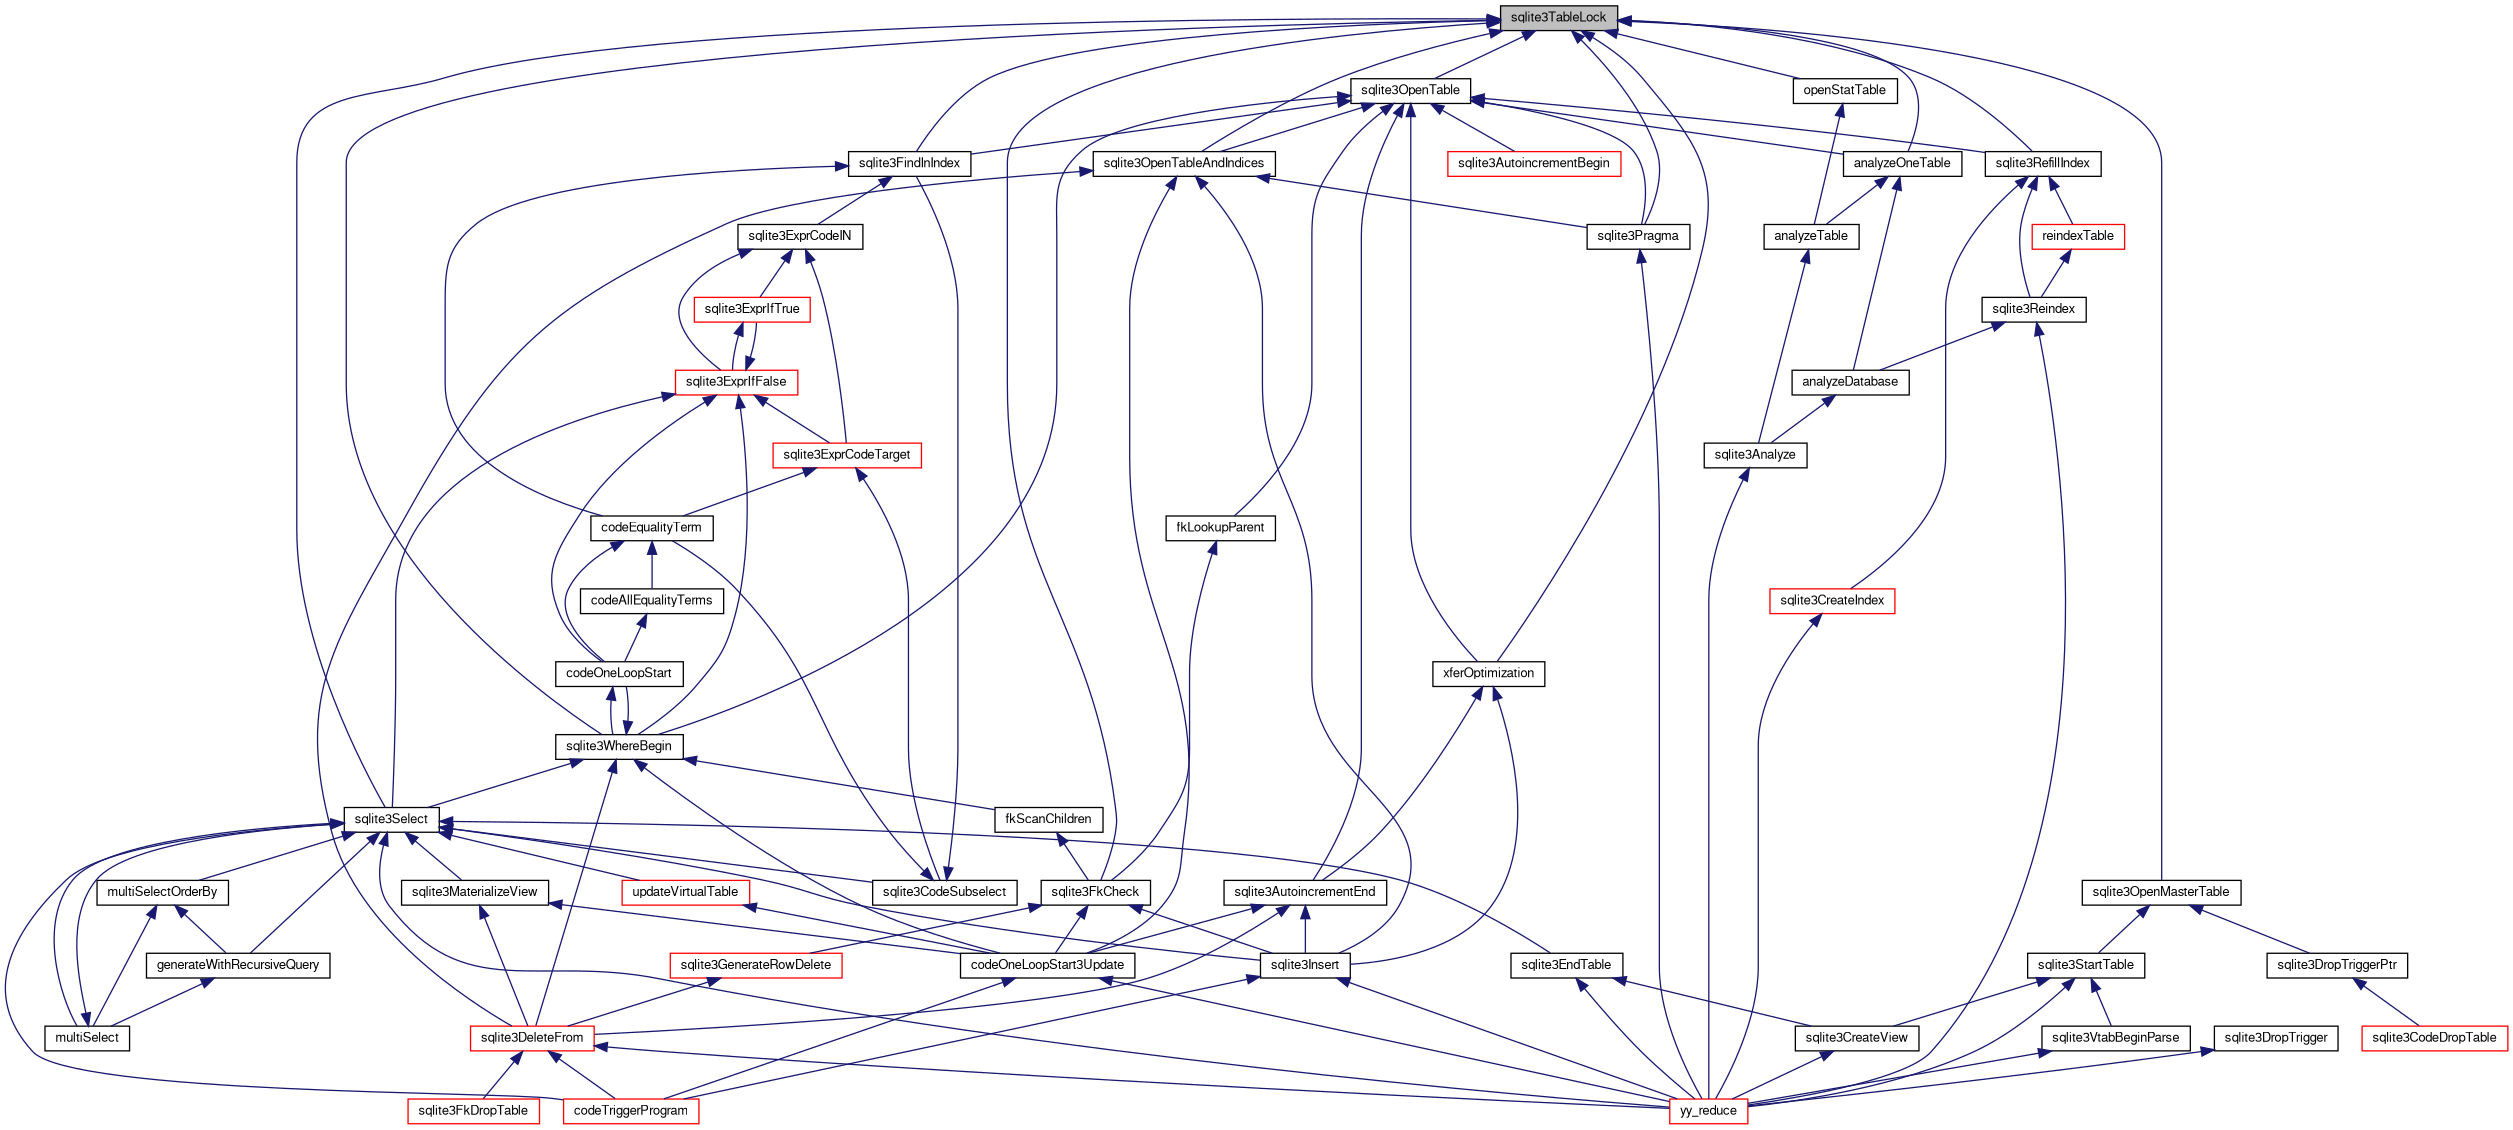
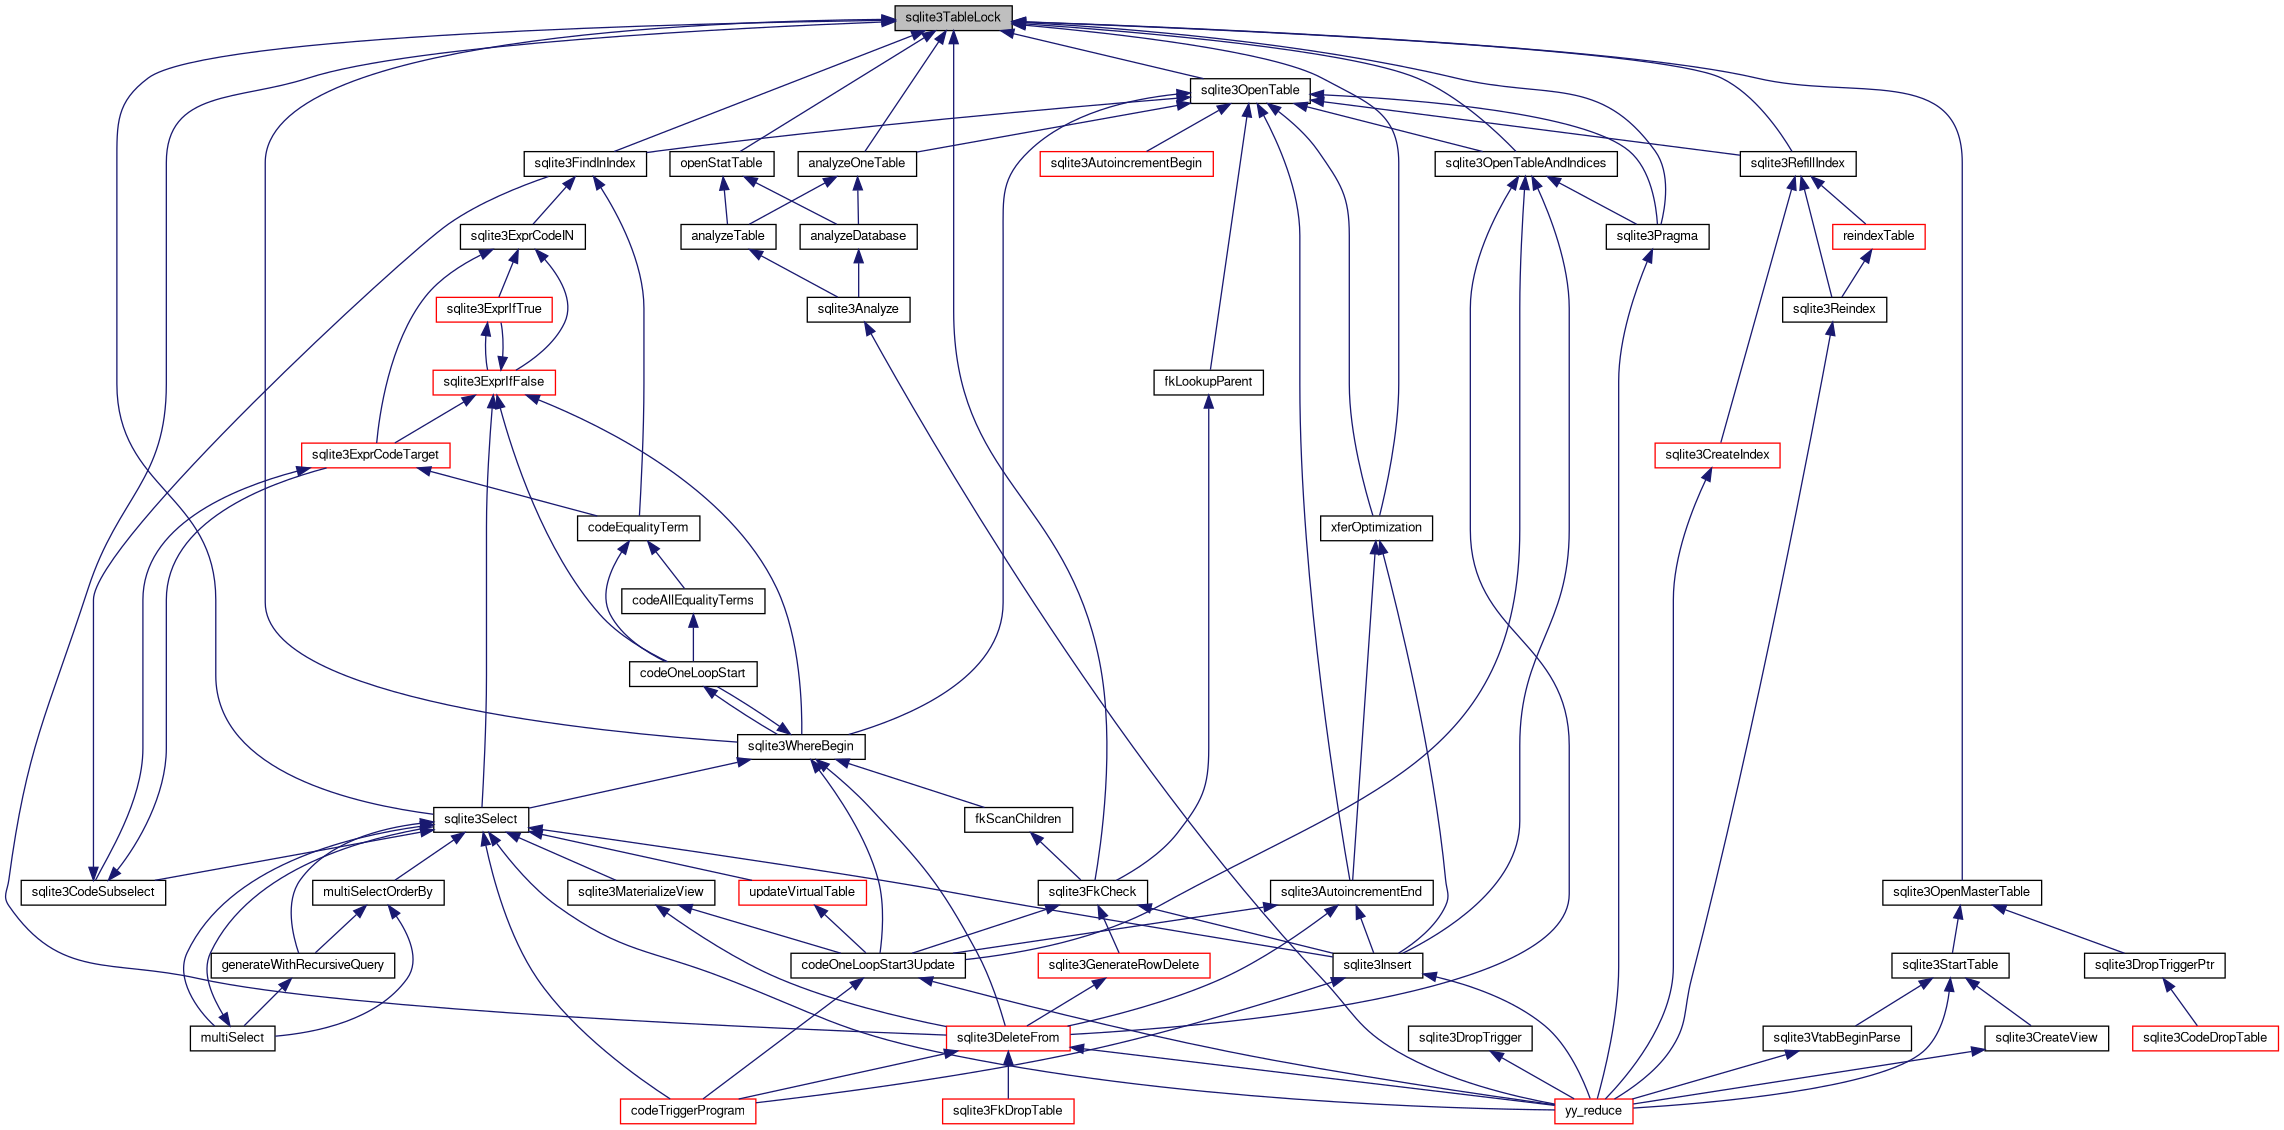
edge "analyzeDatabase" -> "sqlite3Reindex": now "analyzeDatabase" -> "openStatTable"
edge "sqlite3DeleteFrom" -> "sqlite3TableLock": added
edge "codeEqualityTerm" -> "sqlite3CodeSubselect": now "sqlite3ExprCodeTarget" -> "sqlite3CodeSubselect"
node "sqlite3EndTable": removed
